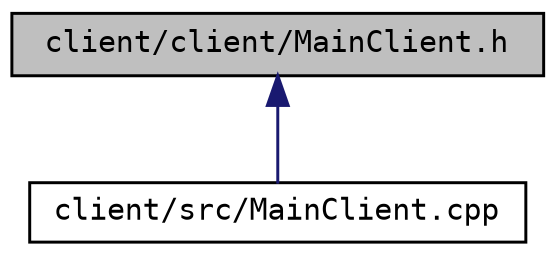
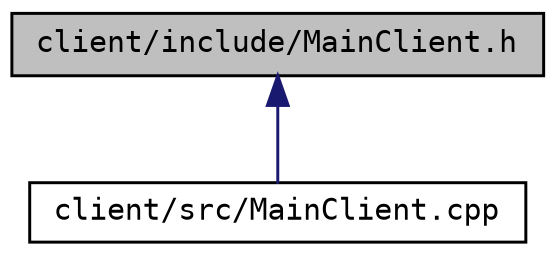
node "client/client/MainClient.h": label "client/client/MainClient.h" -> "client/include/MainClient.h"
